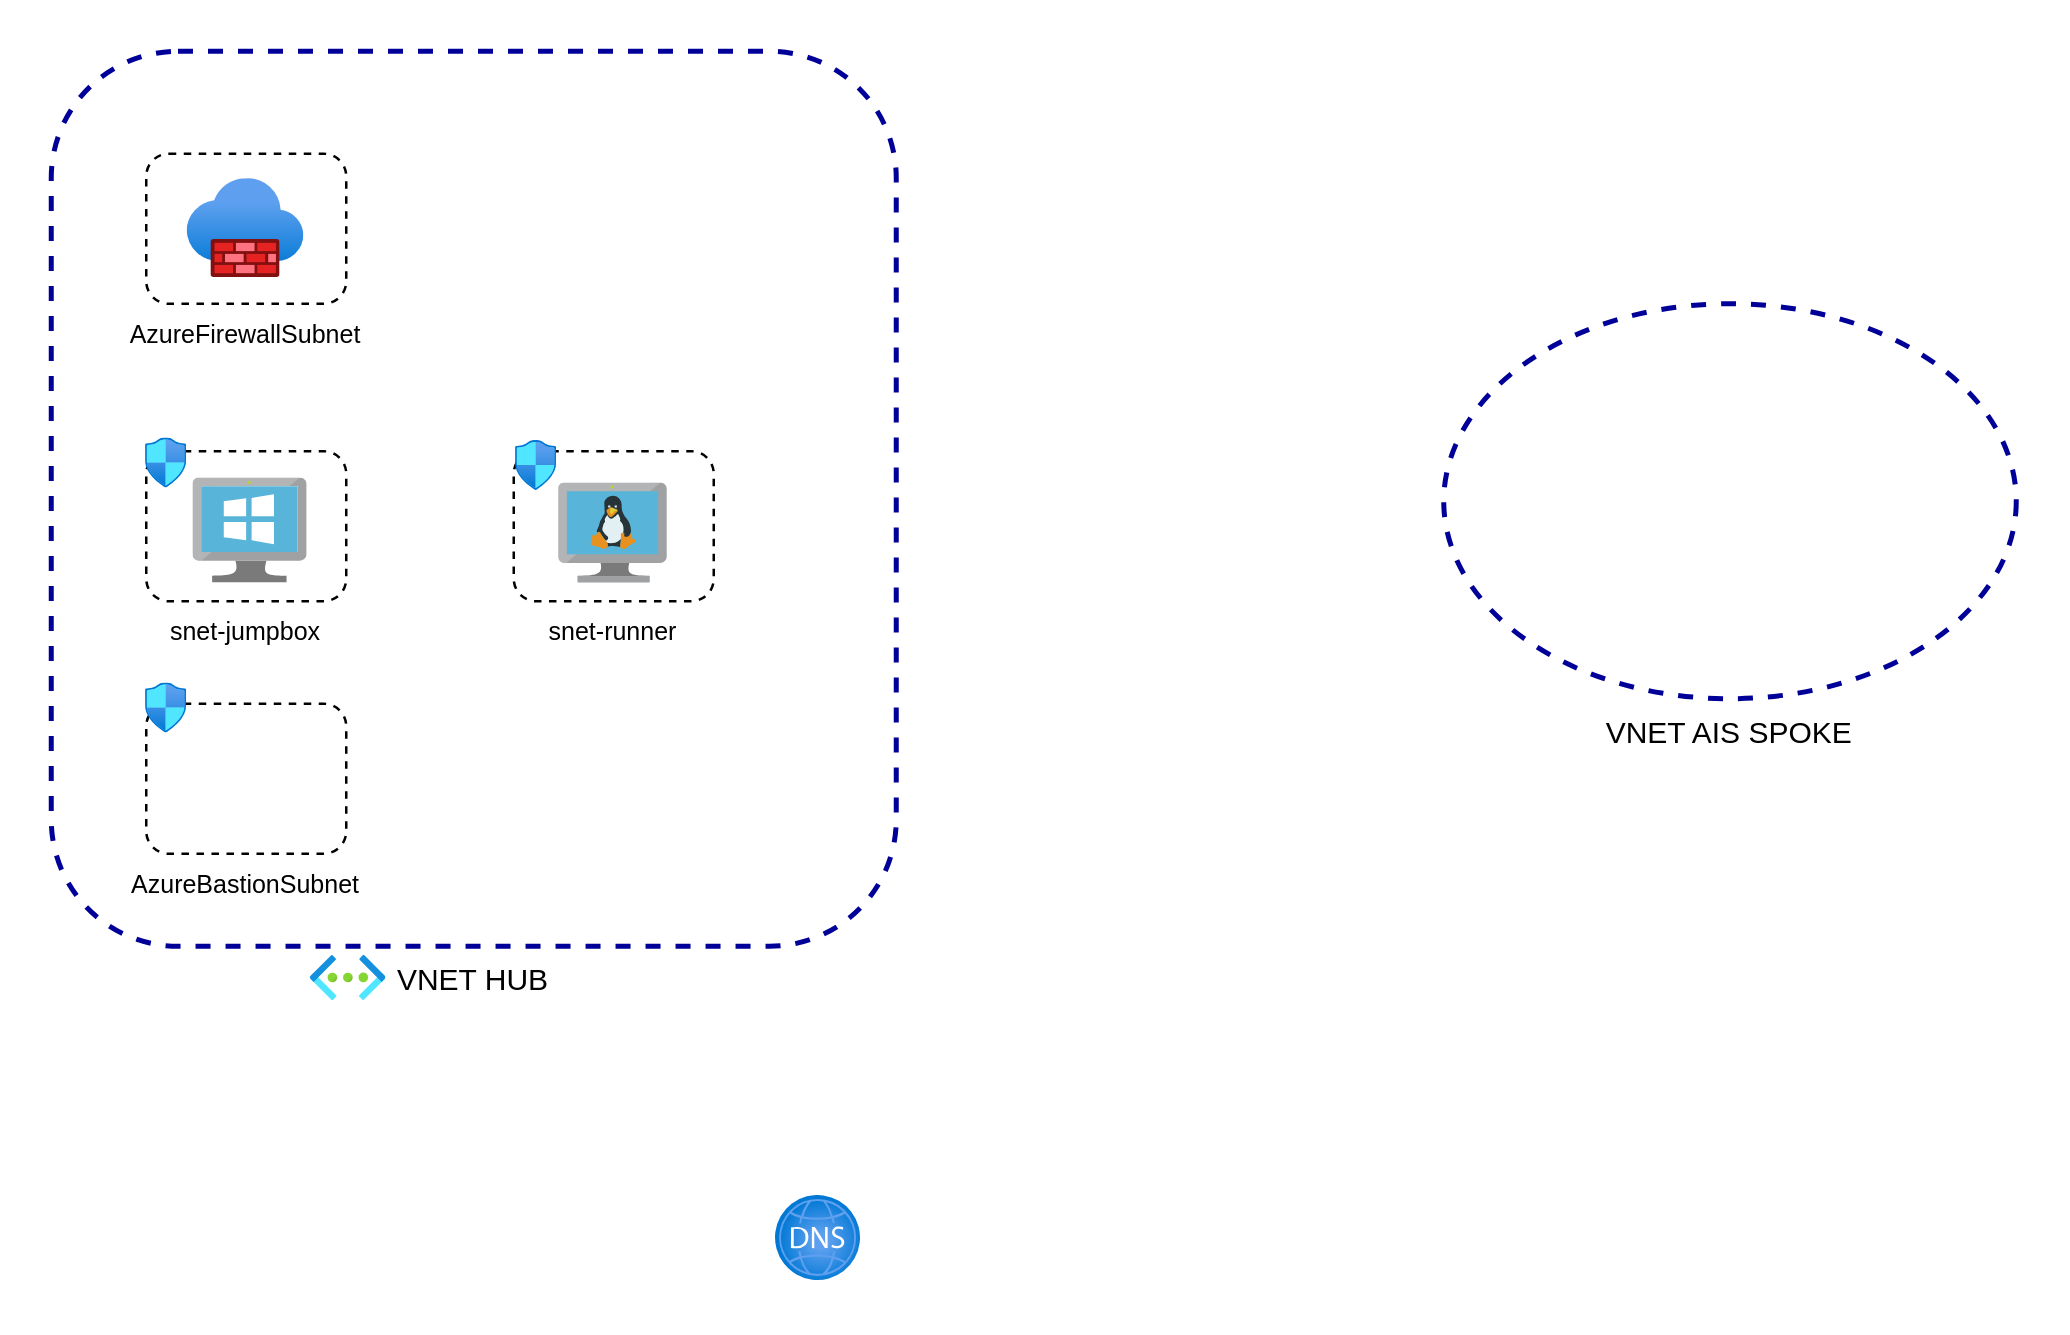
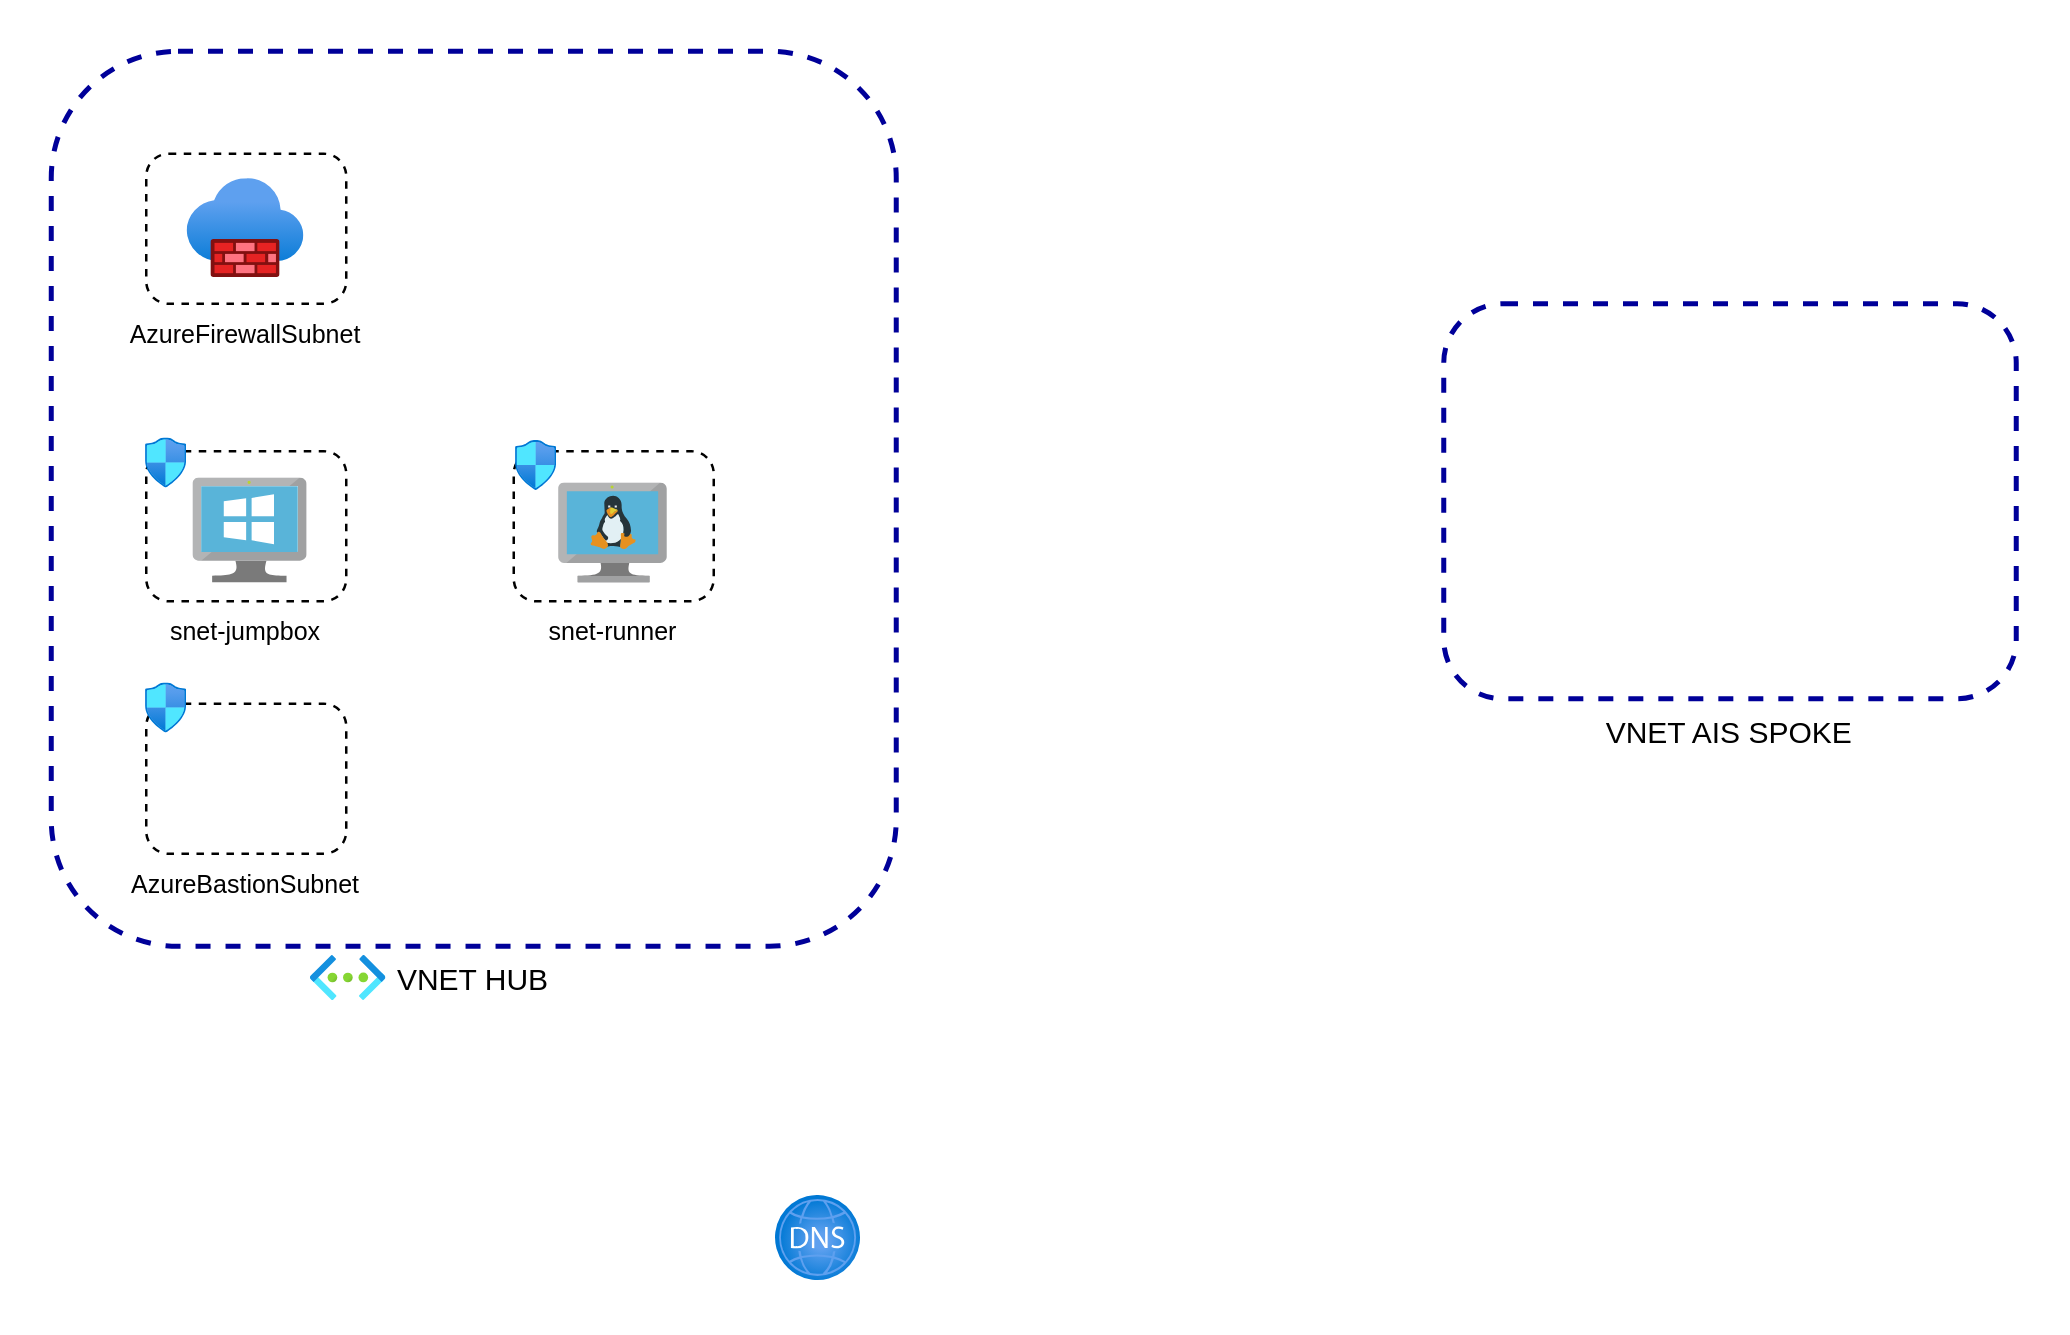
node "VNET AIS SPOKE": shape ellipse -> rounded rectangle
